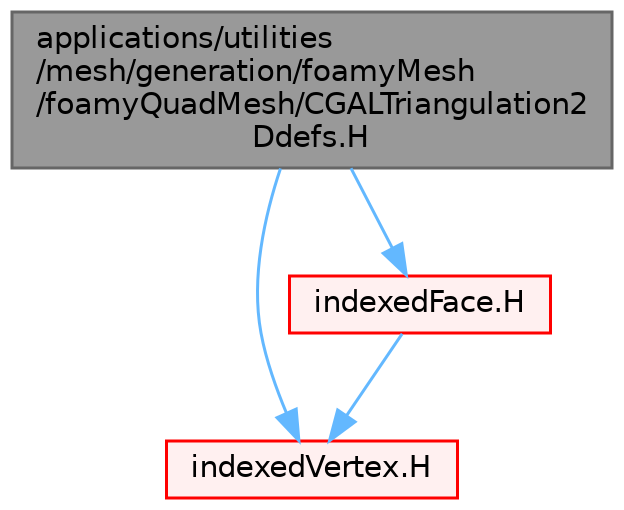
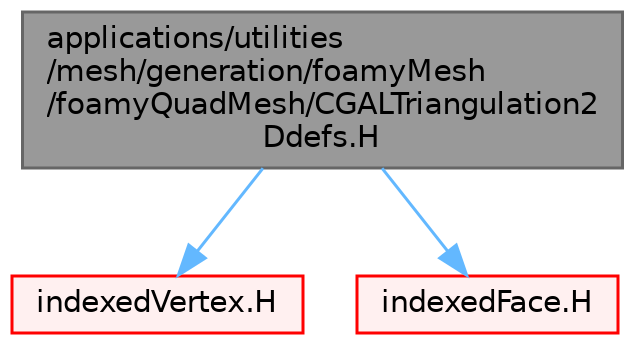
edge "indexedFace.H" -> "indexedVertex.H": removed
